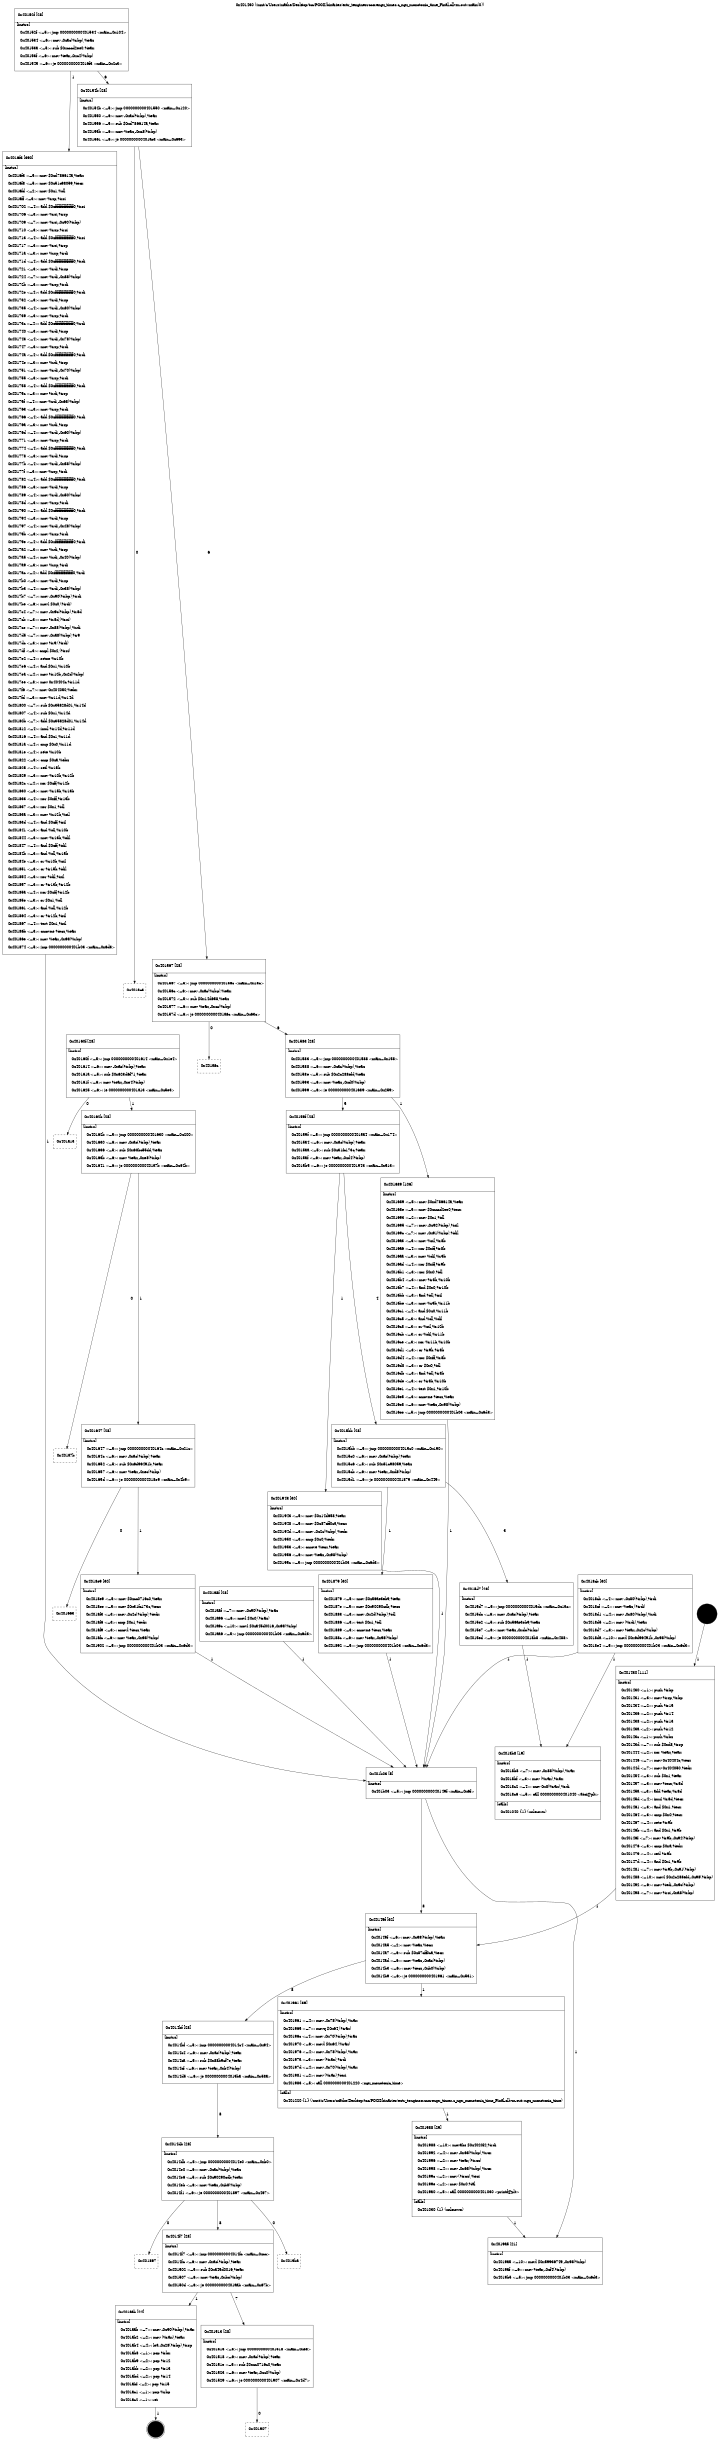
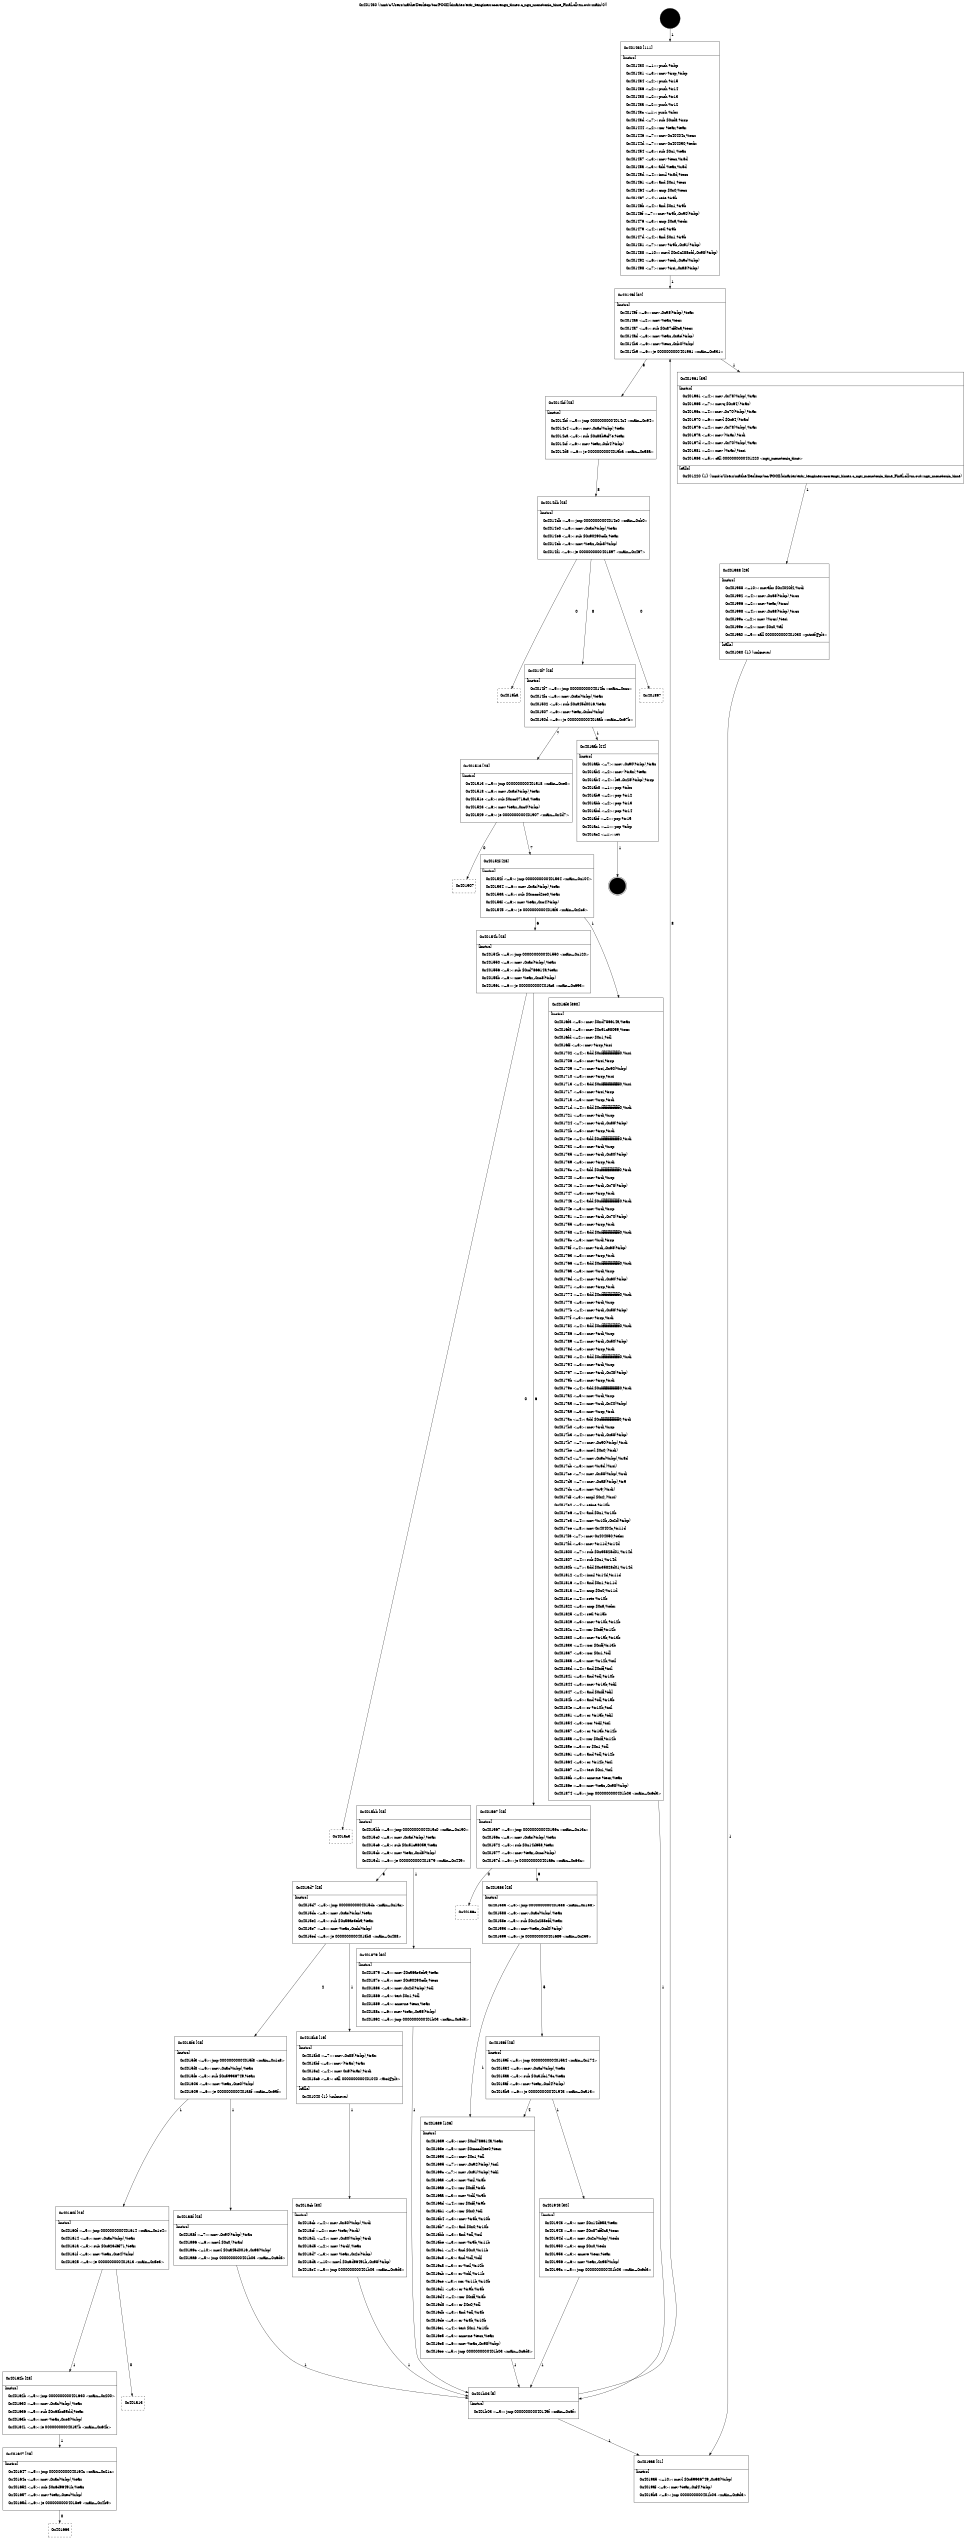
edge "0x401513 [28]" -> "0x40152f [28]": added, label "7"
edge "0x40159f [28]" -> "0x4015bb [28]": now "0x40159f [28]" -> "0x401689 [106]"
node "0x401a7b": removed
node "0x4018e9 [30]": removed
edge "0x4018cb [30]" -> "0x4018b8 [19]": reversed
node "0x4015f3 [28]": added
